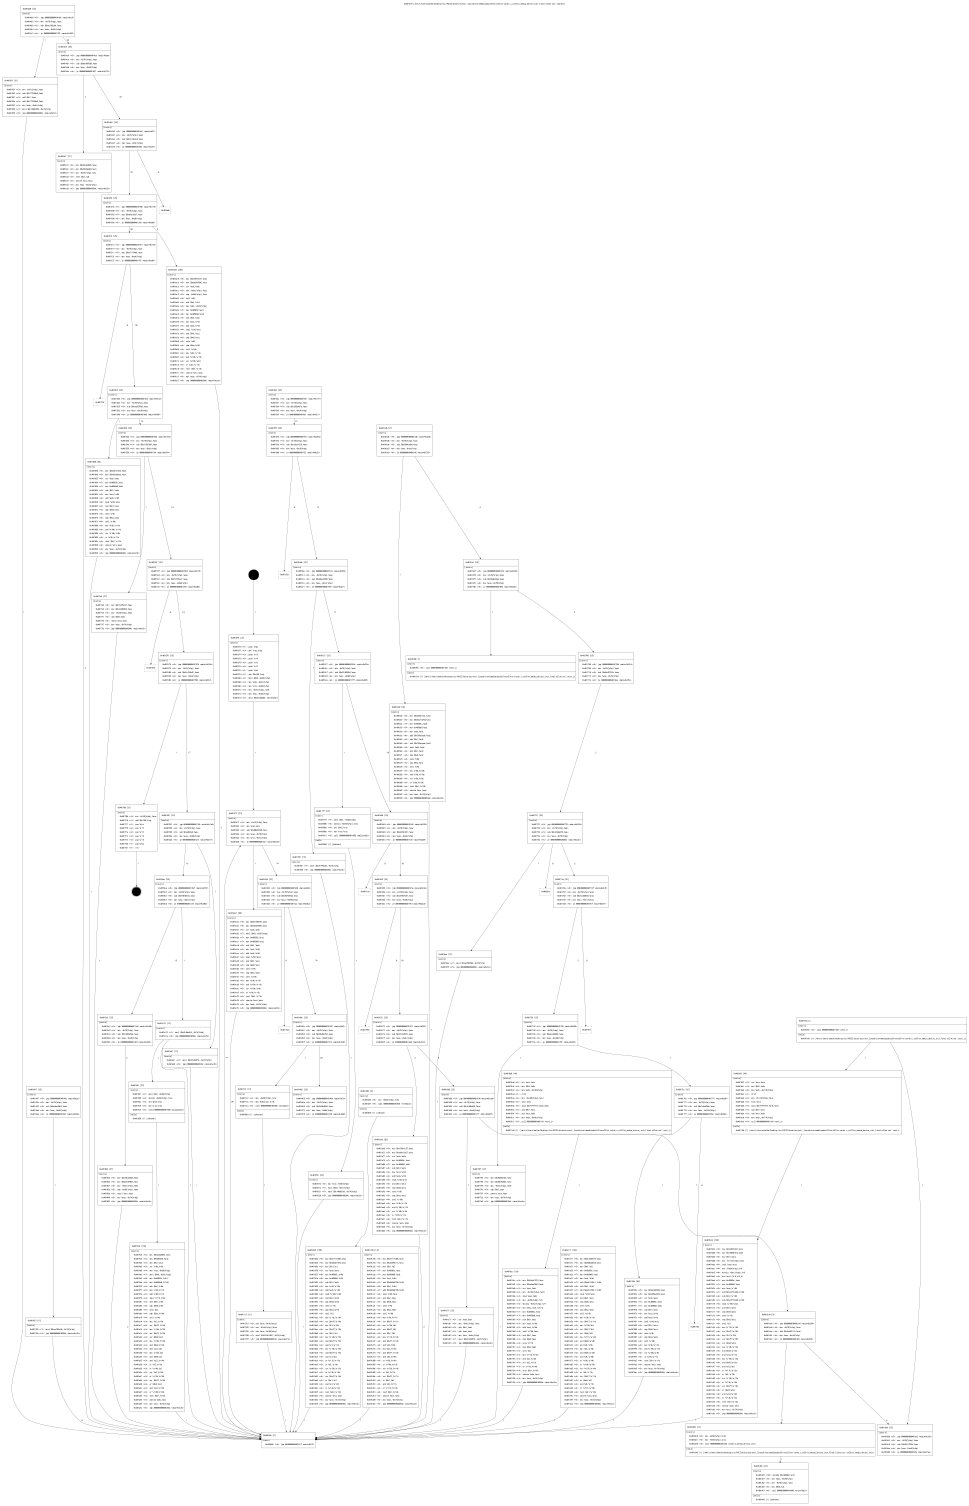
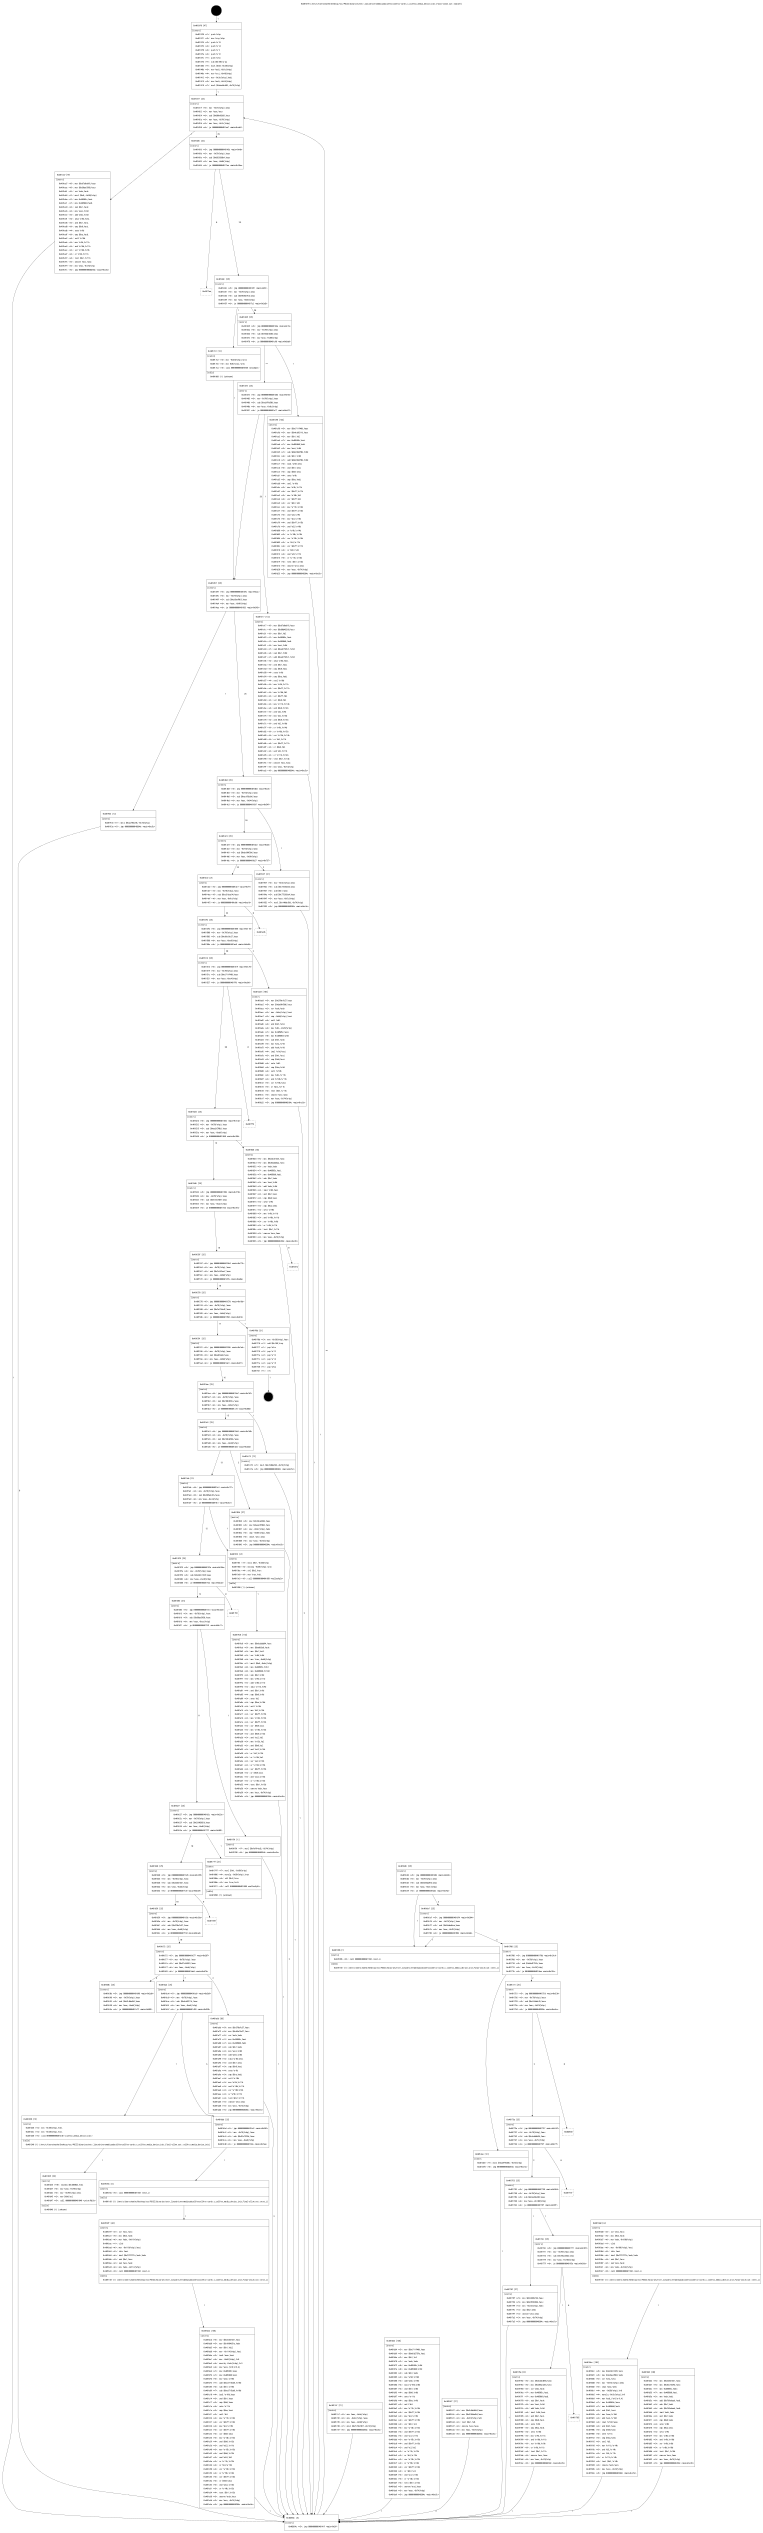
edge "0x4014c9 [25]" -> "0x401b27 [27]": now "0x4014c9 [25]" -> "0x40193f [31]"
edge "0x401465 [25]" -> "0x401c98 [144]": added, label "1"
node "0x40147e [25]": added
edge "0x4016d6 [25]" -> "0x401b42 [88]": now "0x4016d6 [25]" -> "0x40189b [5]"
node "0x4017e4 [27]": removed
edge "0x40155f [25]" -> "0x401dfa": now "0x401848 [83]" -> "0x401dfa"
edge "0x401497 [25]" -> "0x4014b0 [25]": added, label "25"
edge "0x401721 [25]" -> "0x401dee [12]": now "0x401708 [25]" -> "0x401dee [12]"
node "0x401f9d": removed
node "0x401a61 [12]": removed
edge "0x401c73 [12]" -> "0x4019b1 [23]": now "0x4015dc [25]" -> "0x4019b1 [23]"
edge "0x401ea7 [90]" -> "0x40204c [5]": label " 28" -> " 1"
node "0x401d5b [9]": removed
edge "0x40168b [25]" -> "0x4016a4 [25]": now "0x401672 [25]" -> "0x4016a4 [25]"
node "0x401816 [23]": removed
edge "0x4017c2 [13]" -> "0x4017cf [21]": now "0x4017c2 [13]" -> "0x401497 [25]"
edge "0x401b9a [5]" -> "0x4016bd [25]": reversed
node "0x401c7f [25]": removed
edge "0x4015c3 [25]" -> "0x4015dc [25]": added, label "13"
